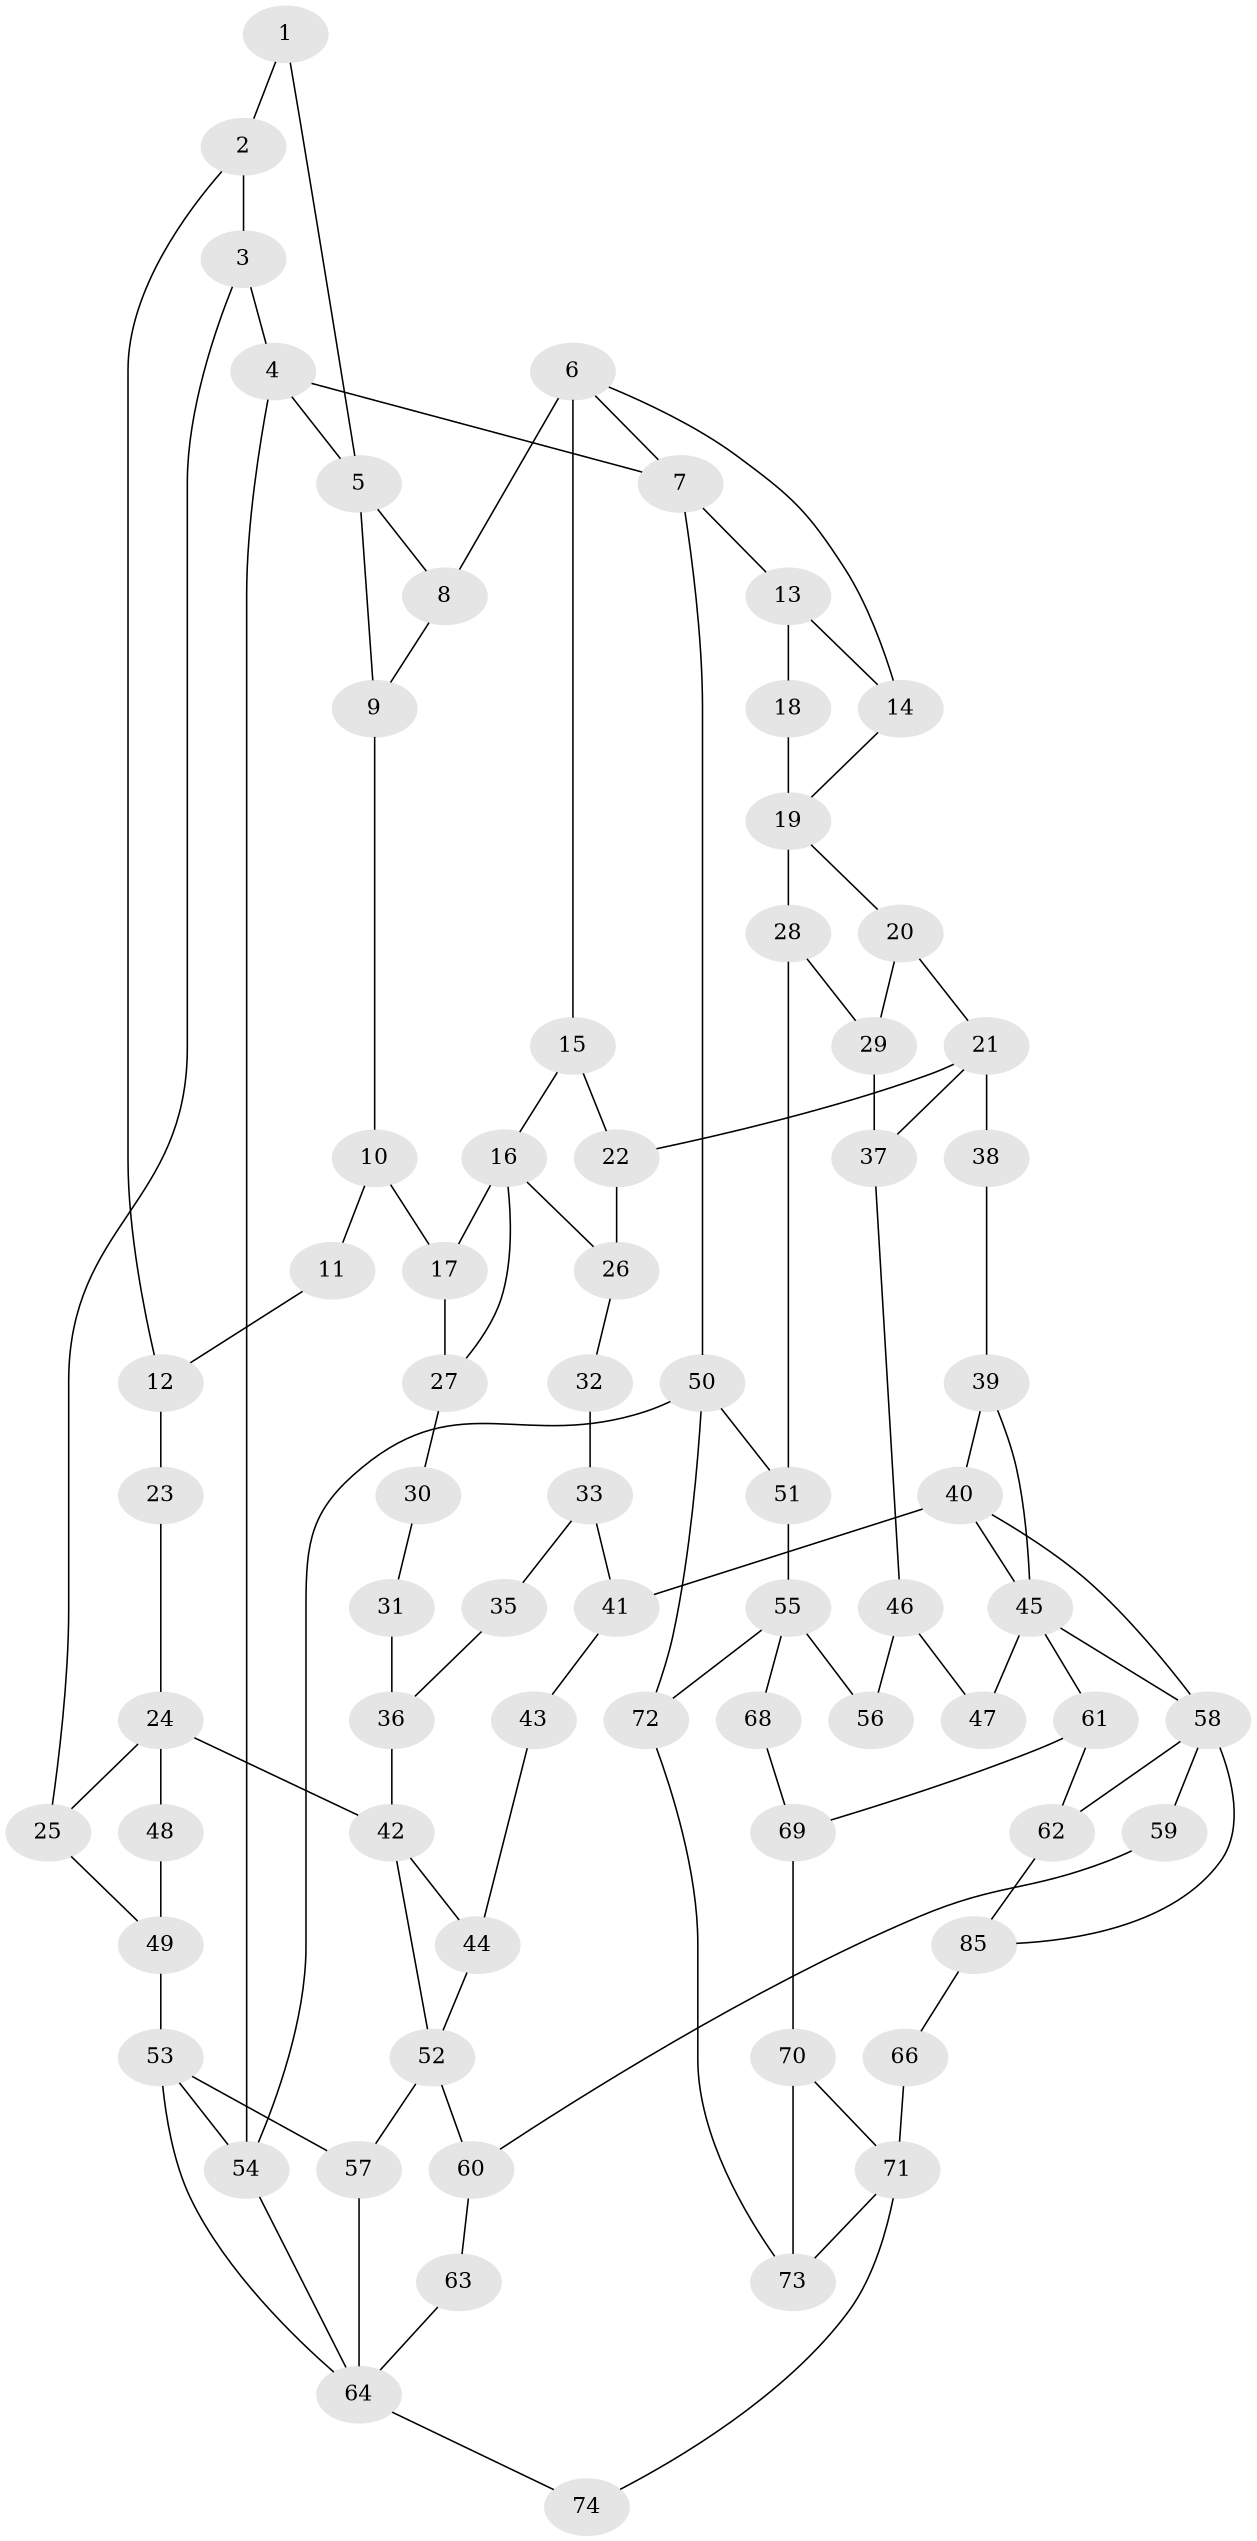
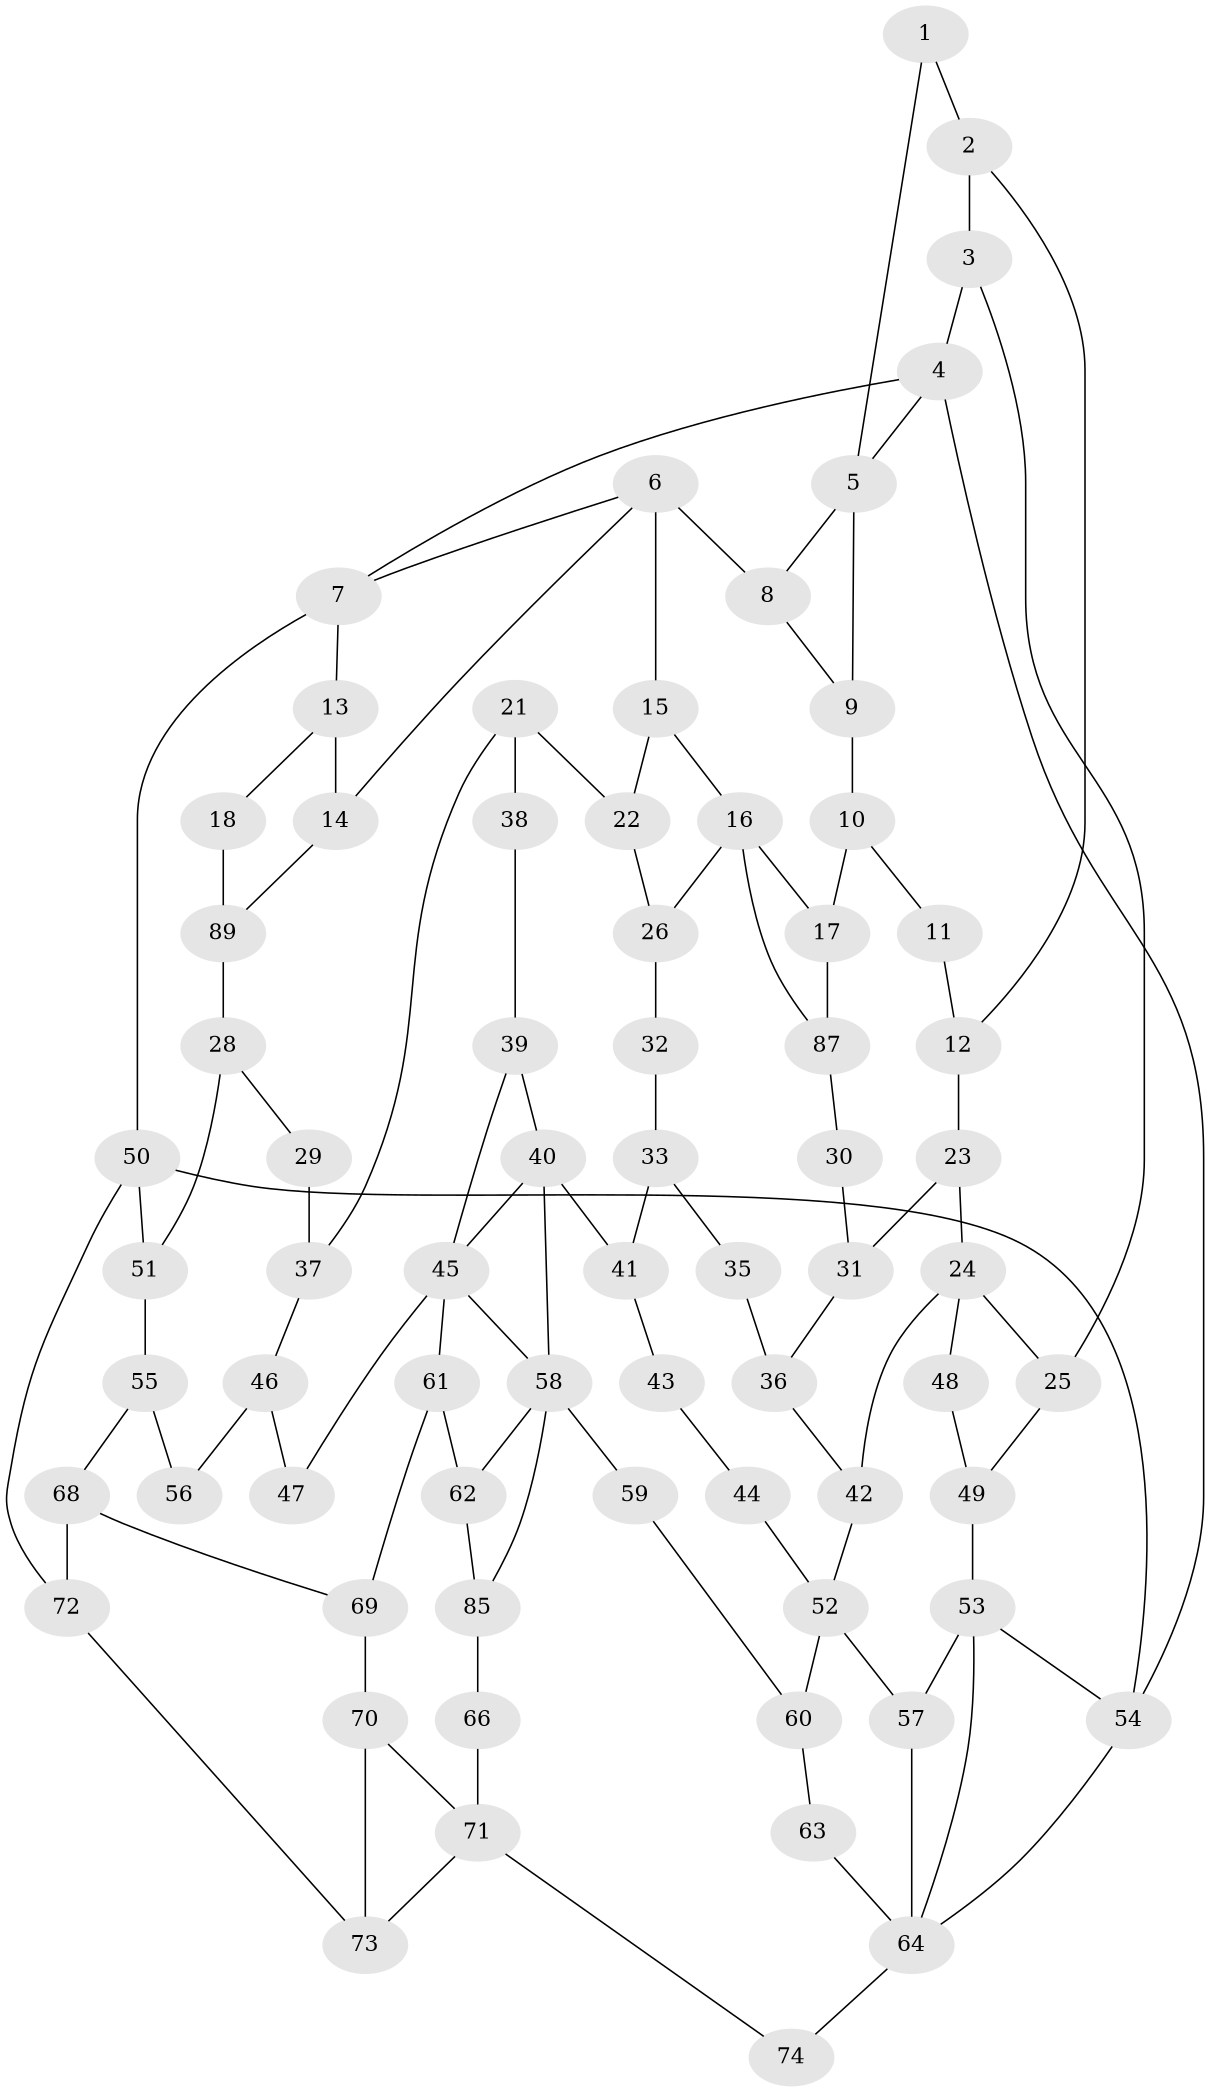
node "19": label "19" -> "89"
node "20": removed
edge "23" -- "31": added
node "27": label "27" -> "87"
edge "55" -- "72": now "68" -- "72"
edge "42" -- "44": removed
